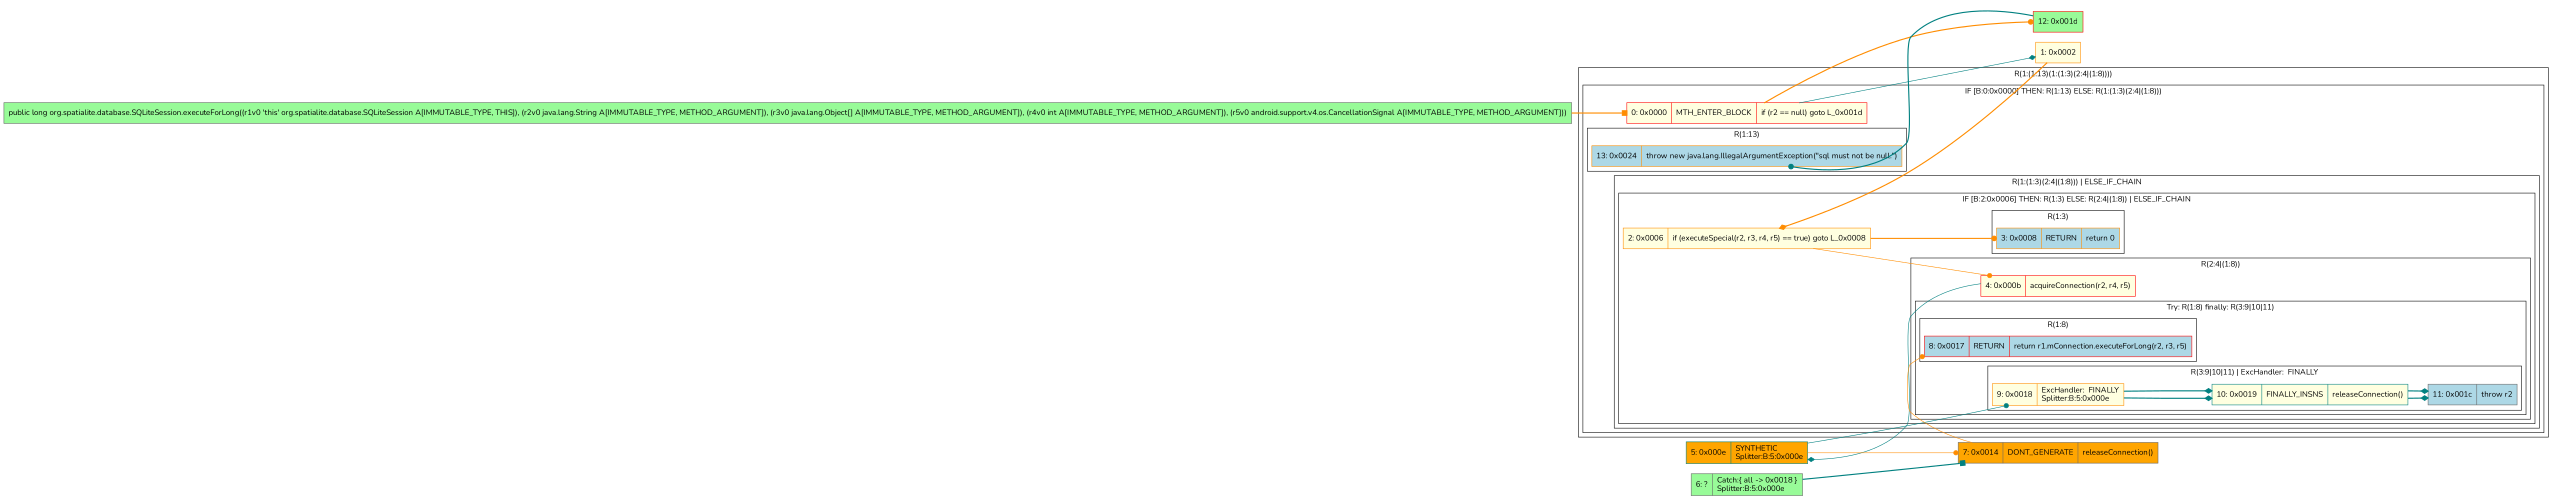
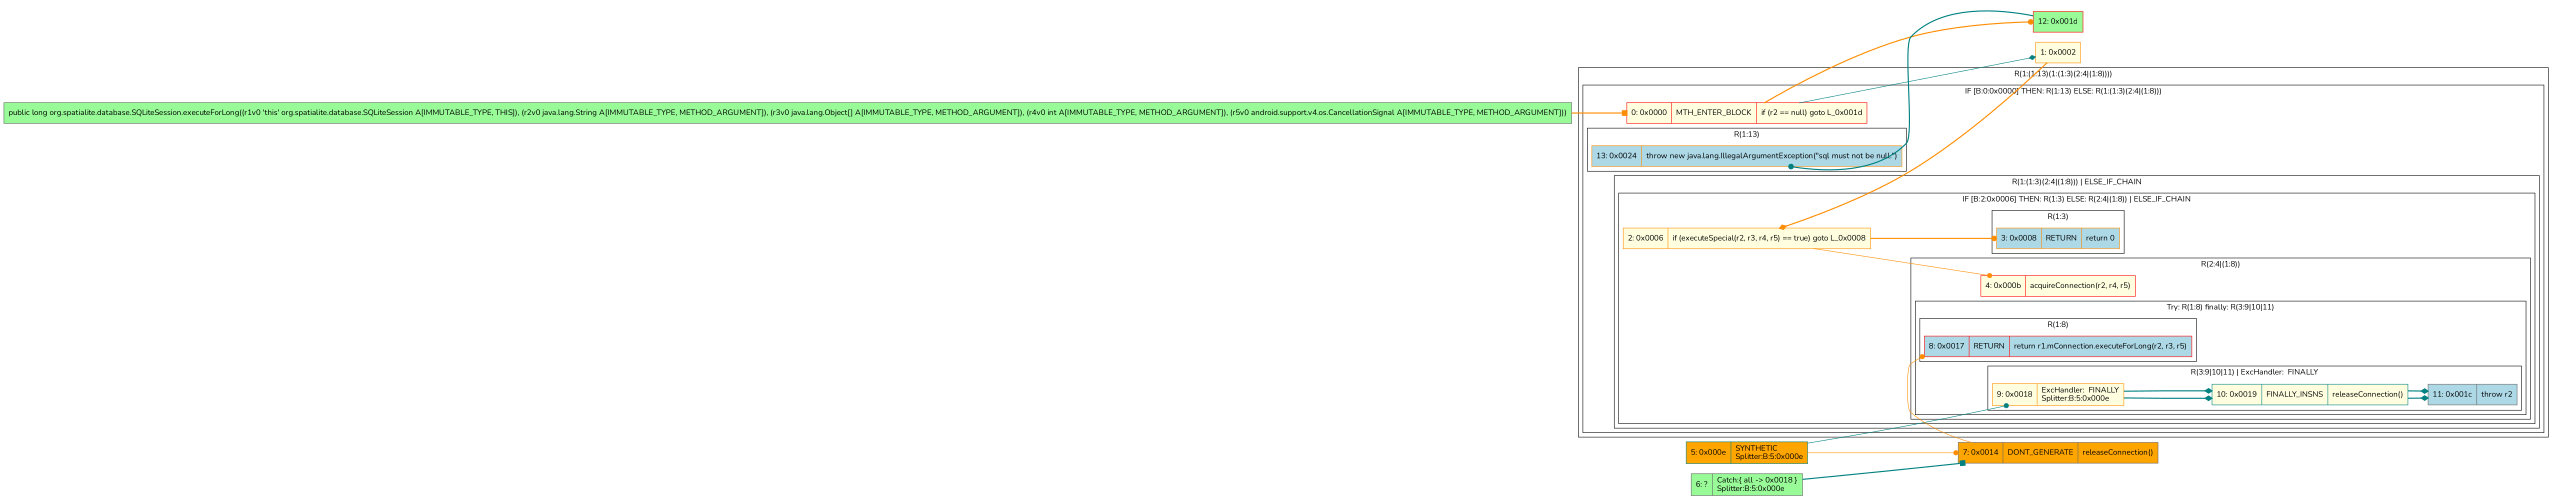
edge "4: 0x000b" -> "5: 0x000e": removed
